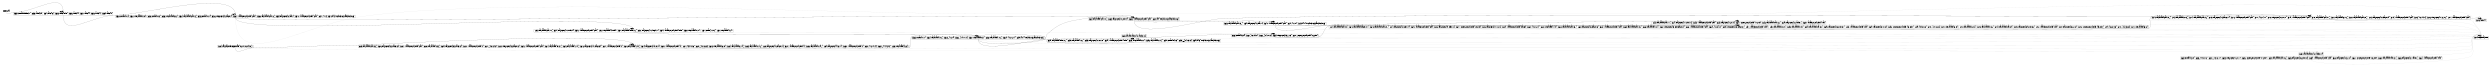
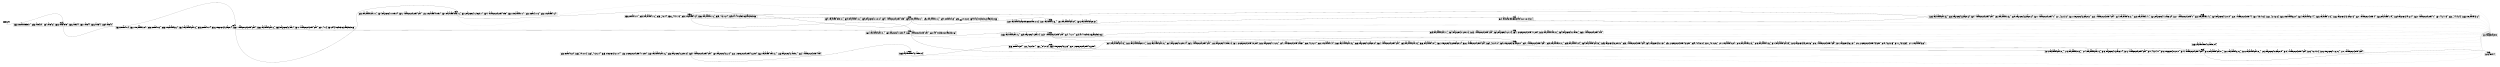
node "36600: read-variable['d3_layout_forceAccumulate',v27,v26]": added
edge "36652: constant[0.5,v20]" -> "36665: call-Math.random [v31,'random',v28]": added
